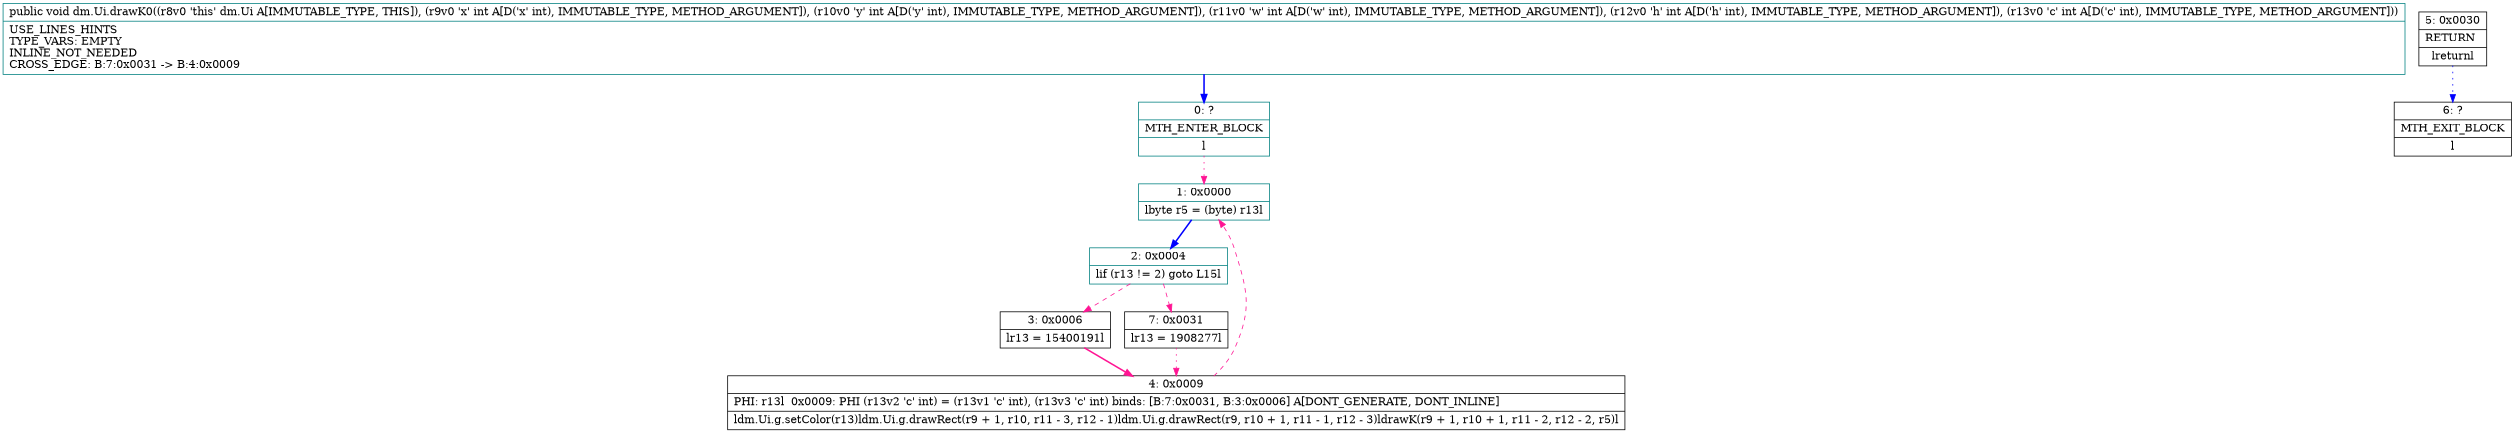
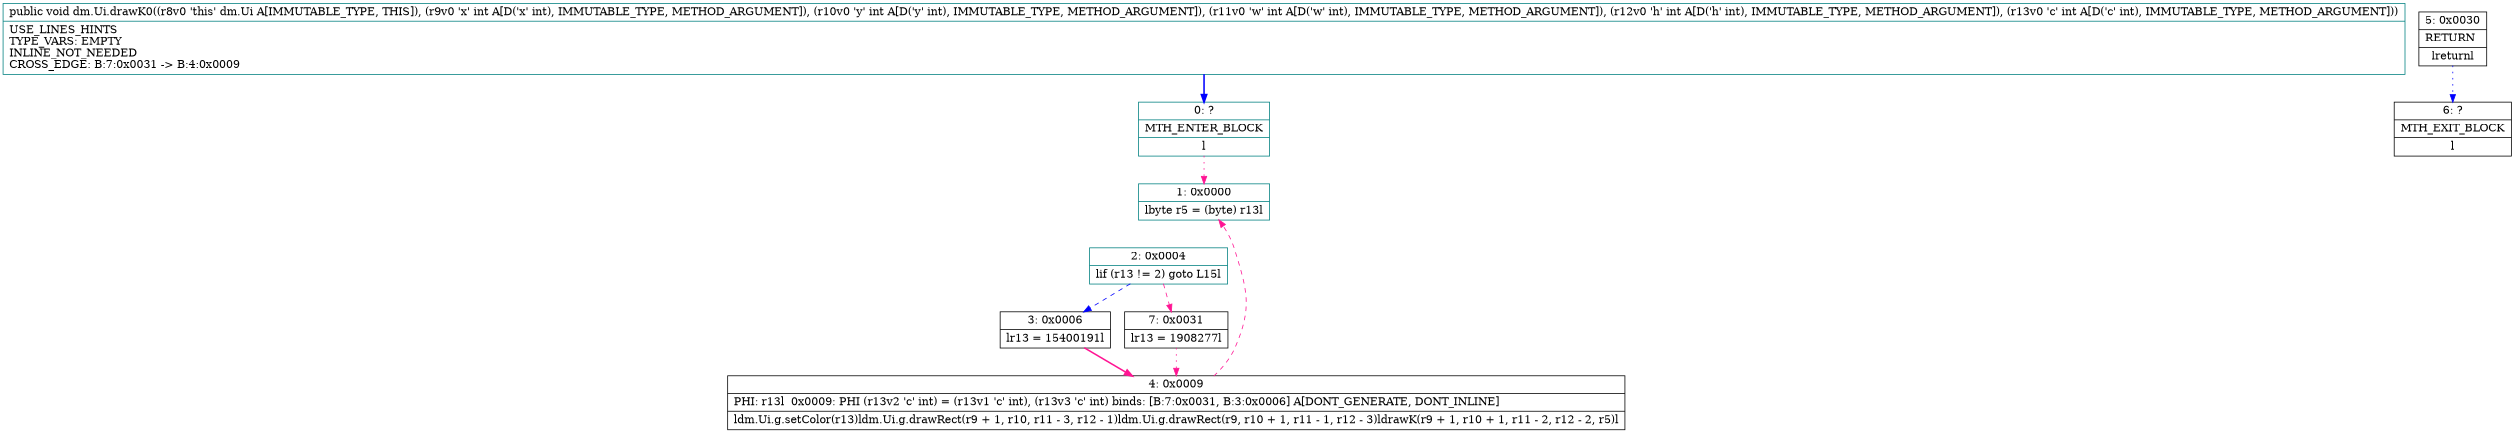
edge "1: 0x0000" -> "2: 0x0004": removed
edge "2: 0x0004" -> "3: 0x0006": color deeppink -> blue
